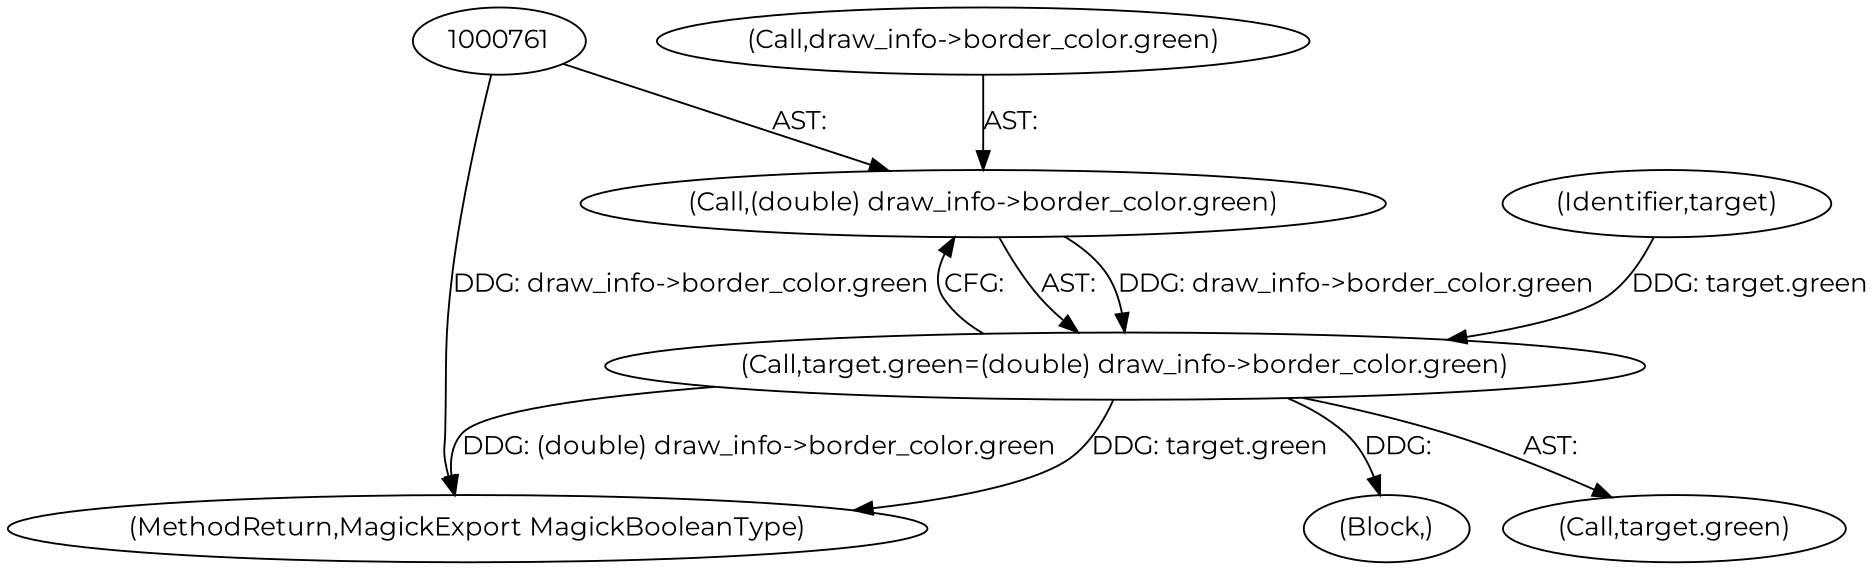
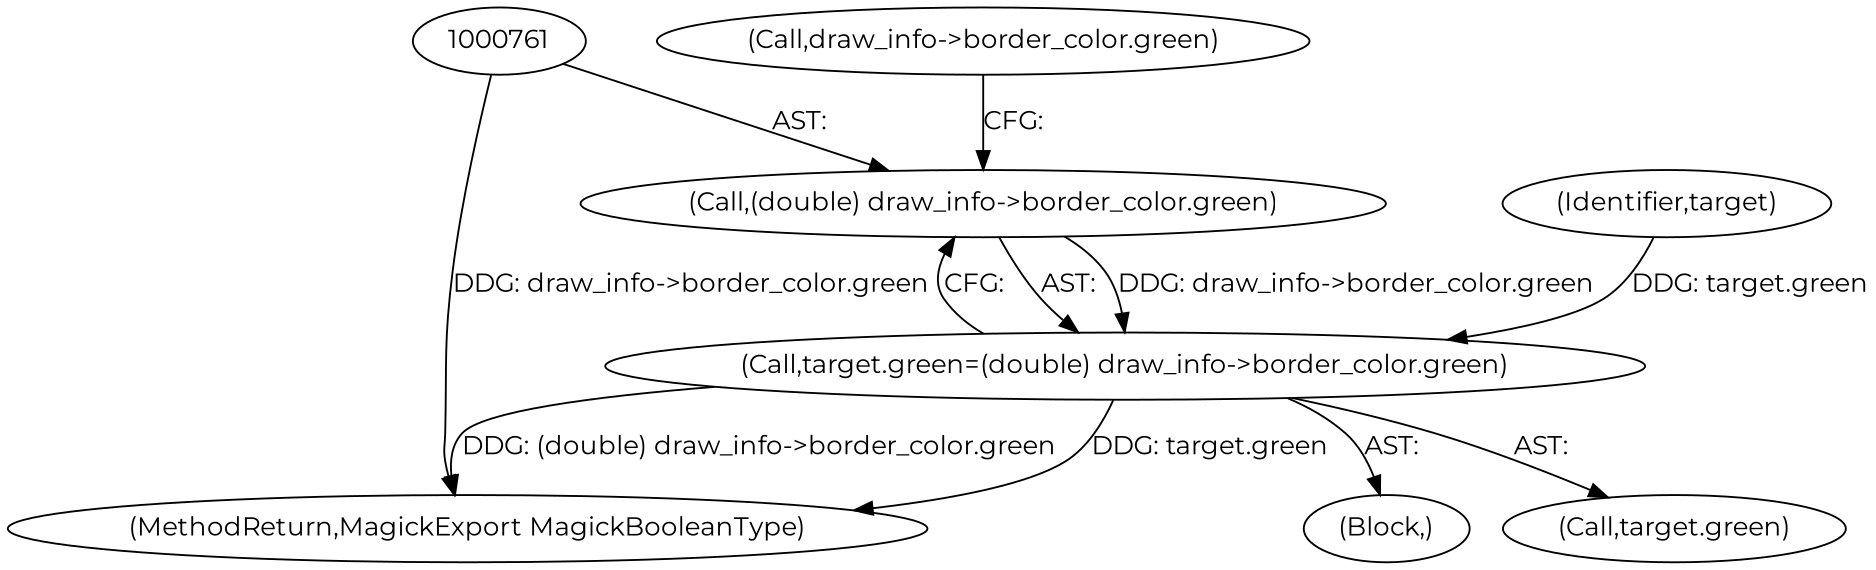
edge "(Call,draw_info->border_color.green)" -> "(Call,(double) draw_info->border_color.green)": label "AST: " -> "CFG: "
edge "(Call,target.green=(double) draw_info->border_color.green)" -> "(Block,)": label "DDG: " -> "AST: "
